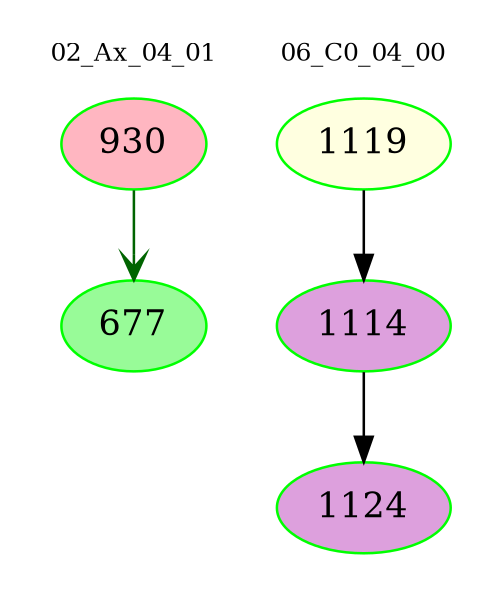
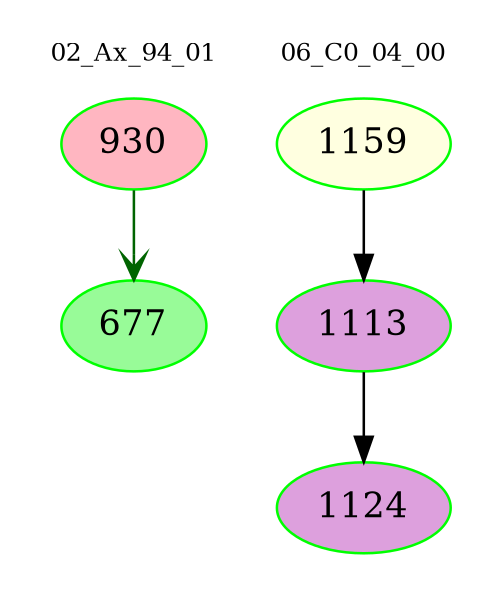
cluster "02_Ax_04_01": label "02_Ax_04_01" -> "02_Ax_94_01"
node "1119": label "1119" -> "1159"
node "1114": label "1114" -> "1113"
